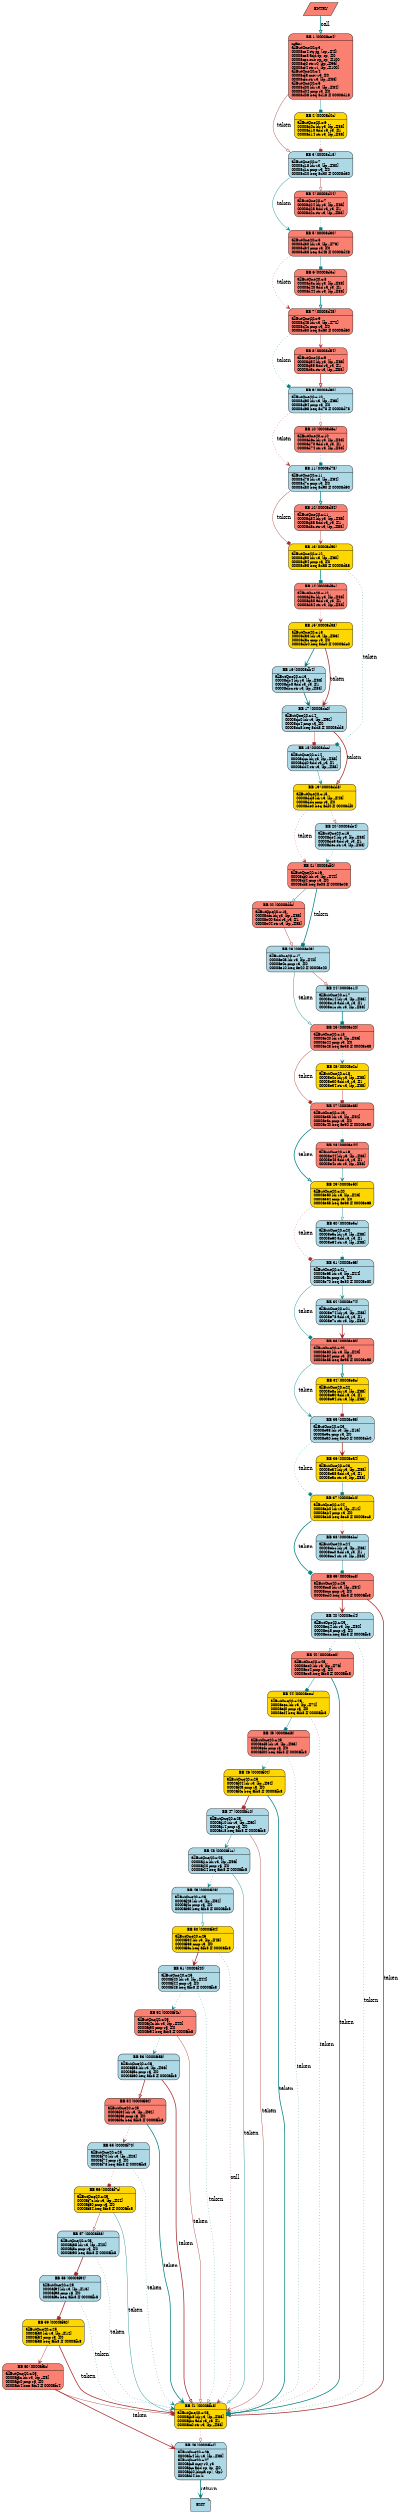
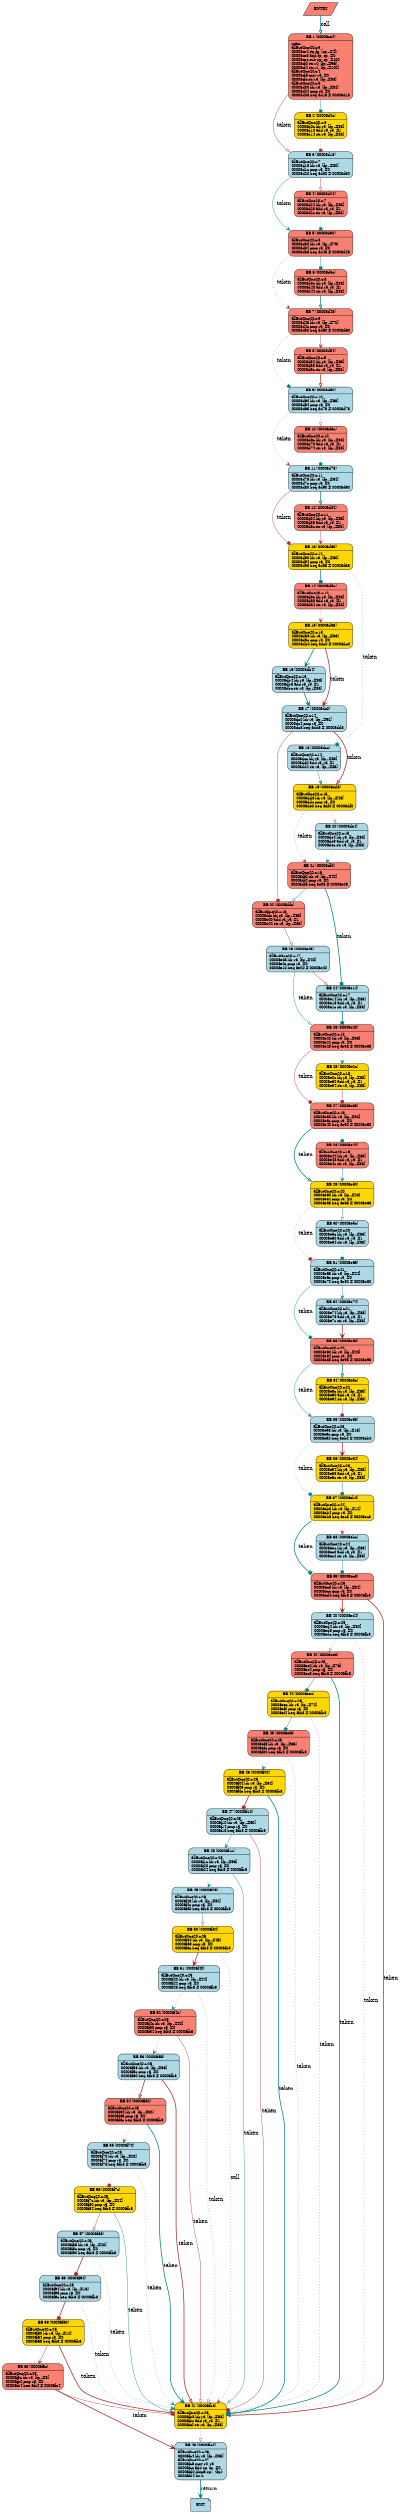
edge "BB 17 (00008dc0)" -> "BB 18 (00008dcc)": now "BB 17 (00008dc0)" -> "BB 22 (00008dfc)"
edge "BB 21 (00008df0)" -> "BB 23 (00008e08)": now "BB 21 (00008df0)" -> "BB 24 (00008e14)"
edge "BB 47 (00008f10)" -> "BB 41 (00008fb8)": arrowhead vee -> box
